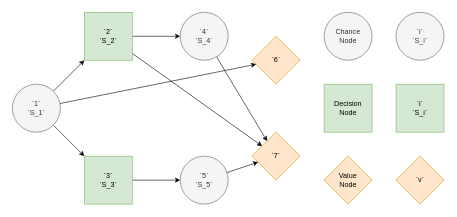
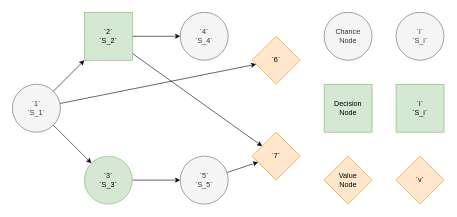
edge "`4` `S_4`" -> "`7`": removed
node "`3` `S_3`": shape rectangle -> ellipse
